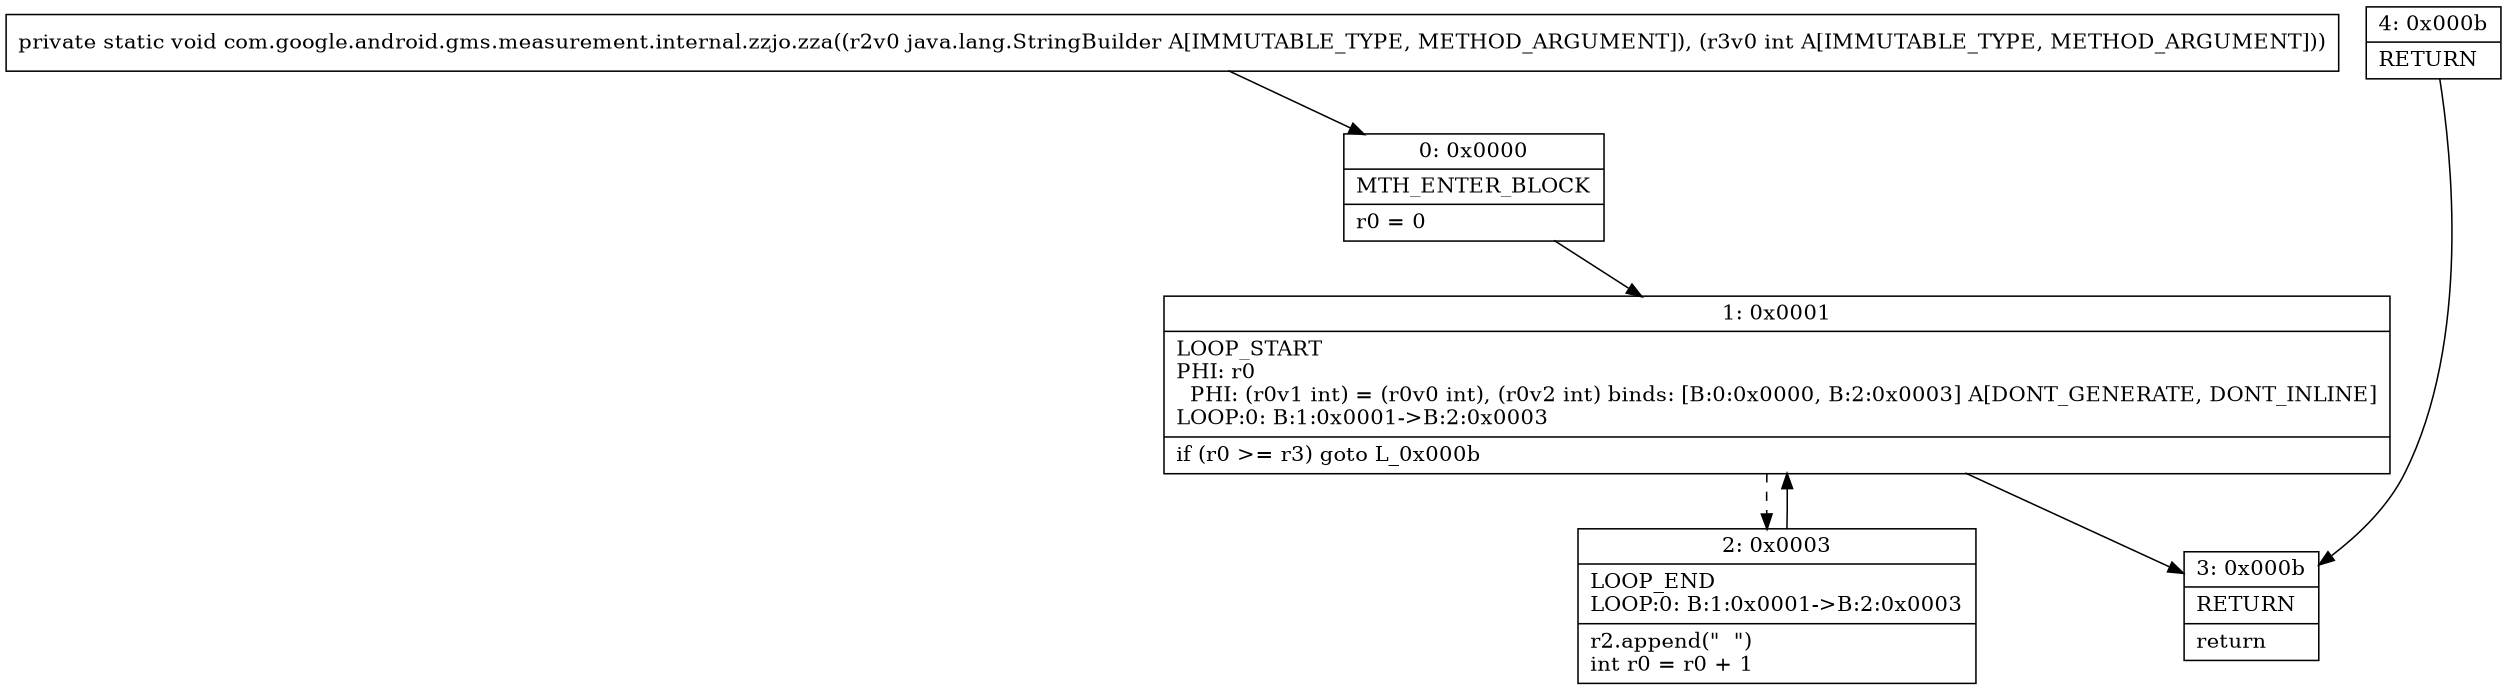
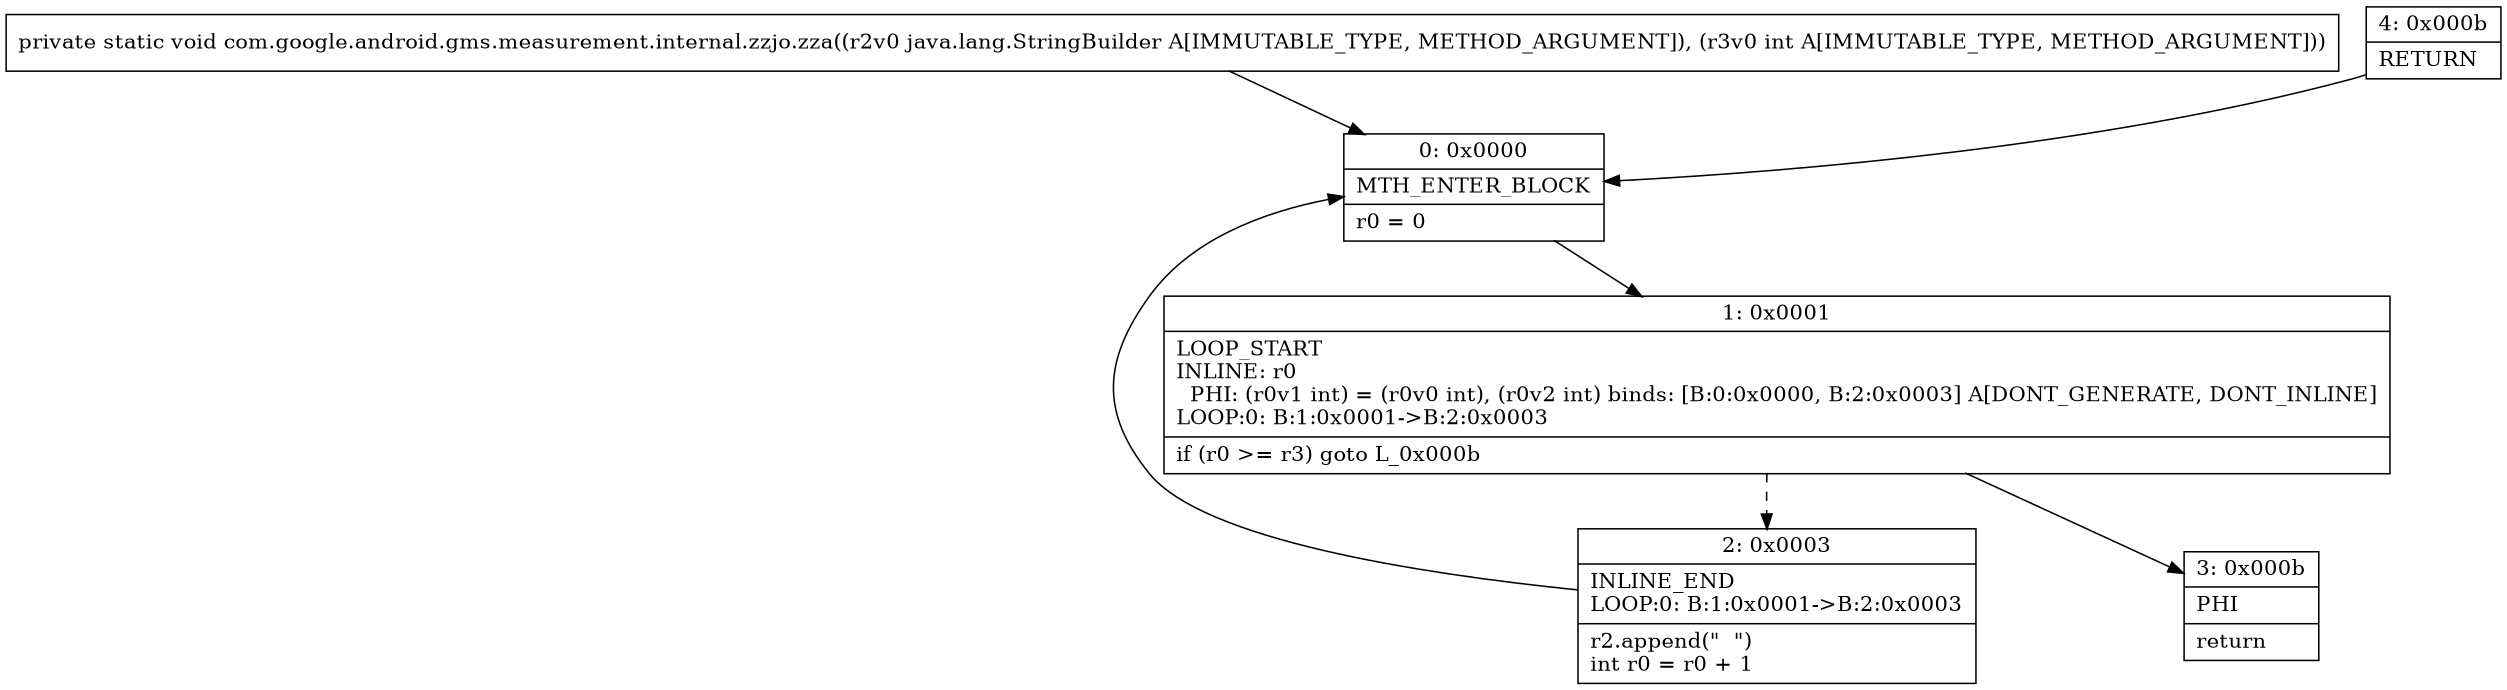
edge "4: 0x000b" -> "3: 0x000b": now "4: 0x000b" -> "0: 0x0000"
node "1: 0x0001": text "PHI: r0" -> "INLINE: r0"
edge "2: 0x0003" -> "1: 0x0001": now "2: 0x0003" -> "0: 0x0000"
node "2: 0x0003": text "LOOP_END" -> "INLINE_END"
node "3: 0x000b": text "RETURN" -> "PHI"
